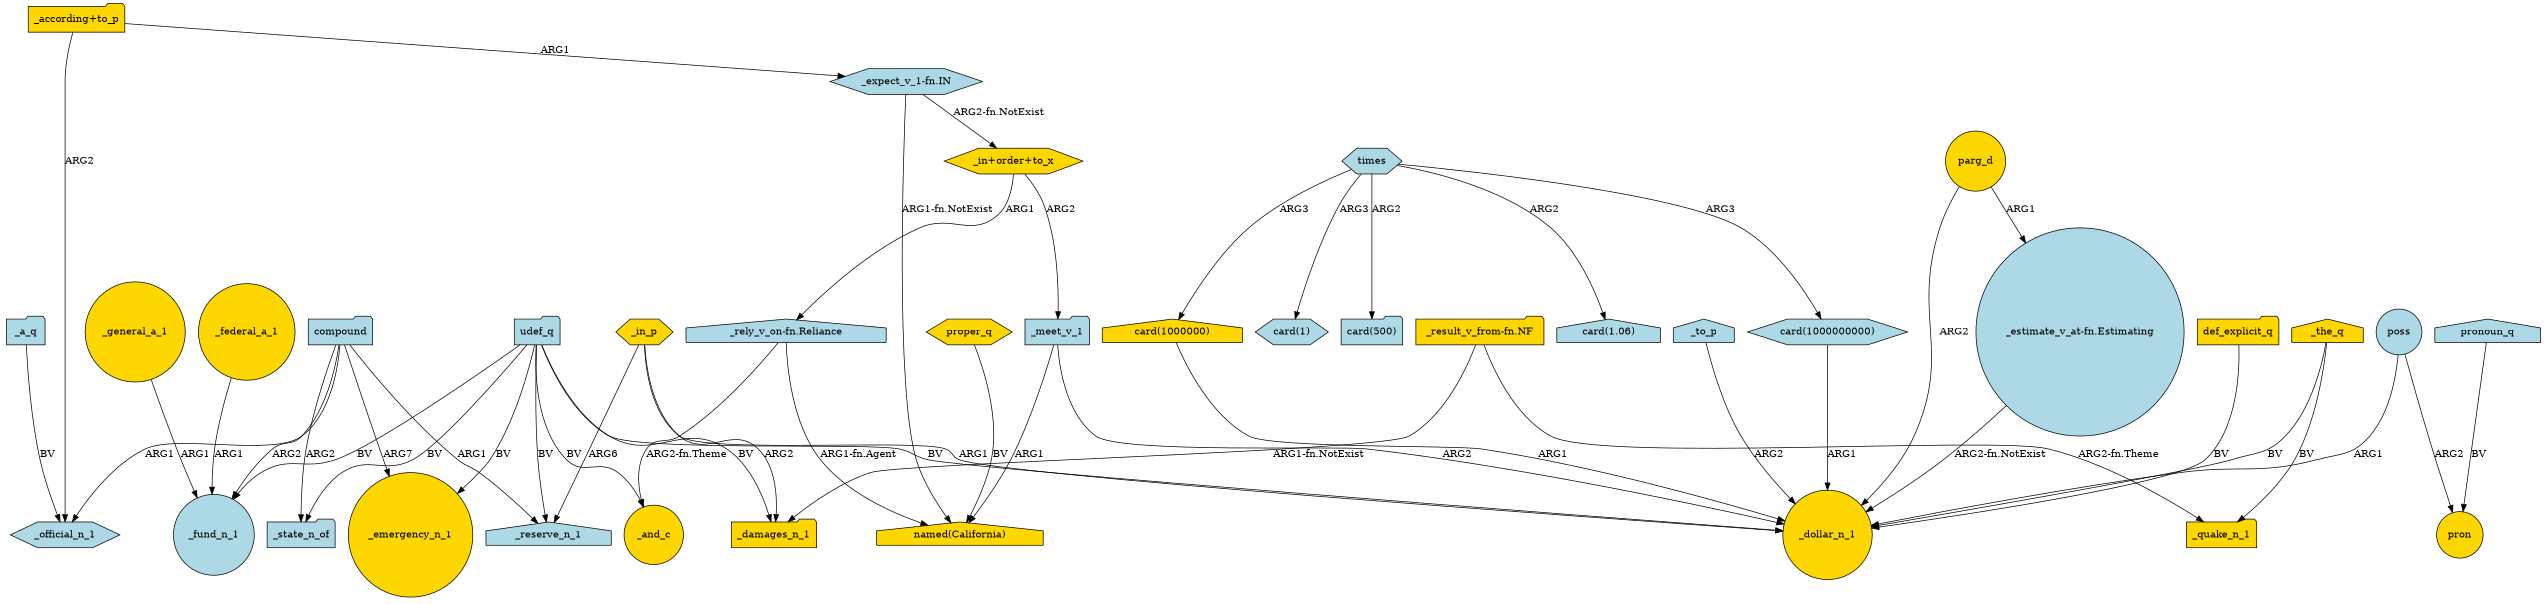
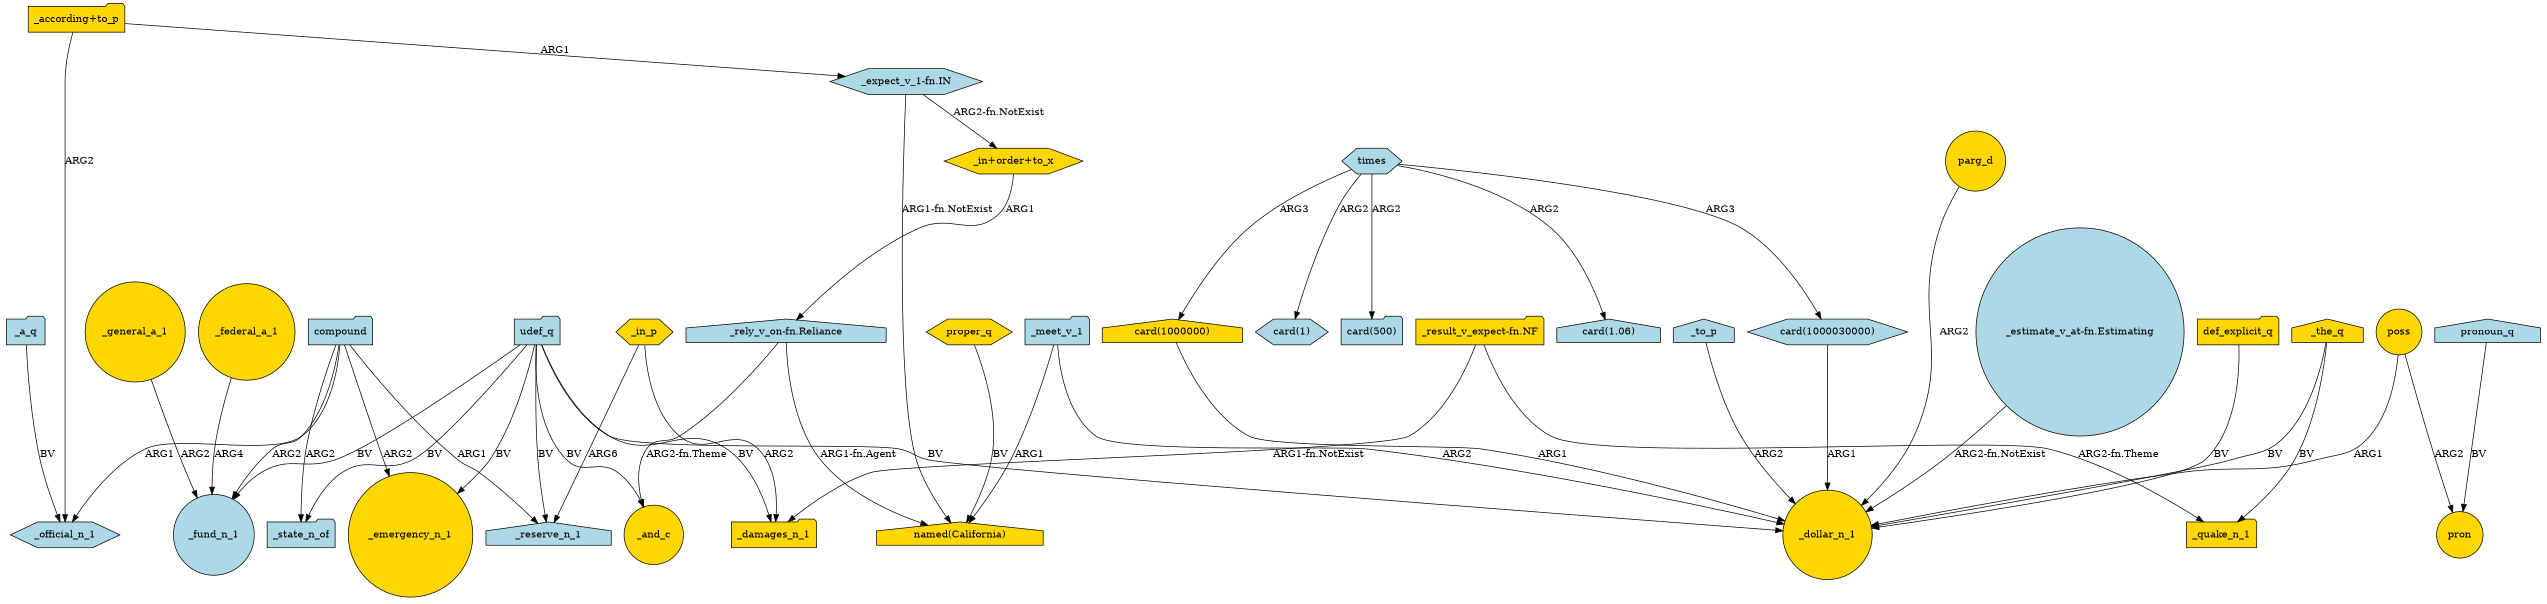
edge "times" -> "card(1)": label "ARG3" -> "ARG2"
edge "parg_d" -> "_estimate_v_at-fn.Estimating": removed, label "ARG1"
edge "_in+order+to_x" -> "_meet_v_1": removed, label "ARG2"
node "_result_v_from-fn.NF": label "_result_v_from-fn.NF" -> "_result_v_expect-fn.NF"
node "card(1000000000)": label "card(1000000000)" -> "card(1000030000)"
node "poss": fillcolor lightblue -> gold
edge "_in_p" -> "_dollar_n_1": removed, label "ARG1"
edge "_general_a_1" -> "_fund_n_1": label "ARG1" -> "ARG2"
edge "_federal_a_1" -> "_fund_n_1": label "ARG1" -> "ARG4"
edge "compound" -> "_emergency_n_1": label "ARG7" -> "ARG2"
